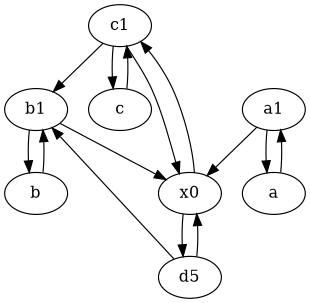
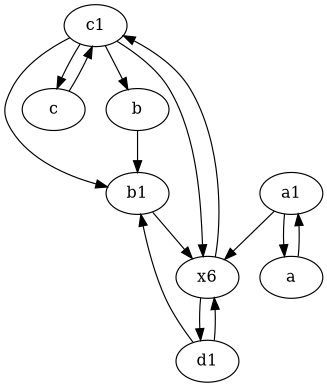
edge "b1" -> "b": now "c1" -> "b"
node "x0": label "x0" -> "x6"
node "d5": label "d5" -> "d1"
